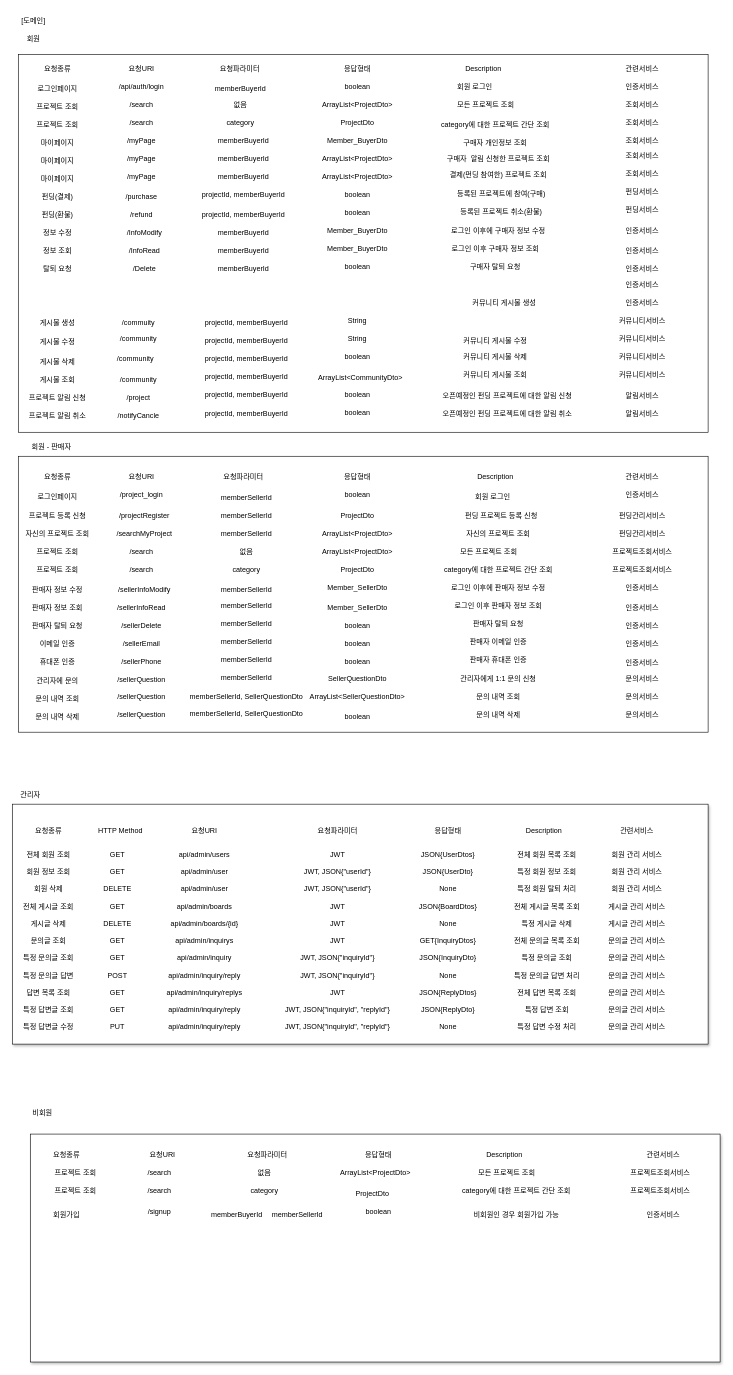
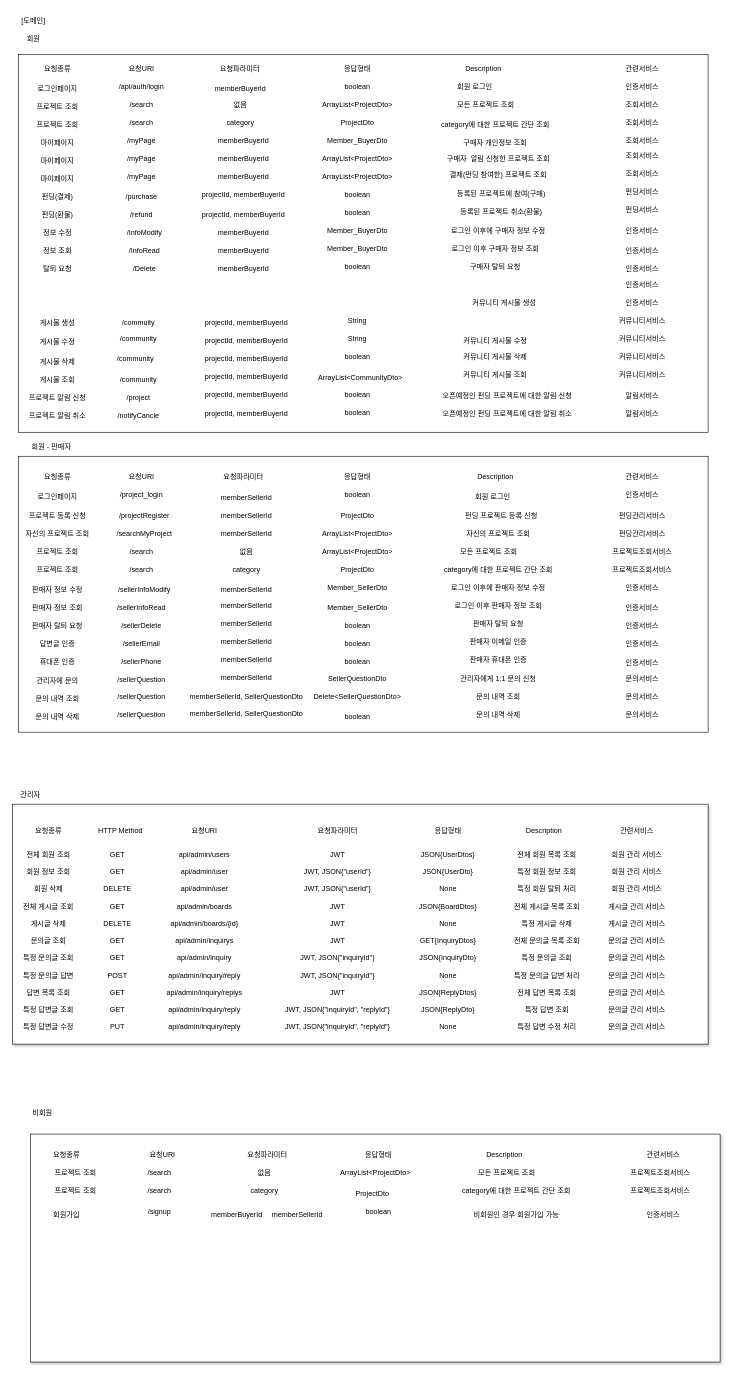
node "이메일 인증": label "이메일 인증" -> "답변글 인증"
node "ArrayList<SellerQuestionDto>": label "ArrayList<SellerQuestionDto>" -> "Delete<SellerQuestionDto>"
